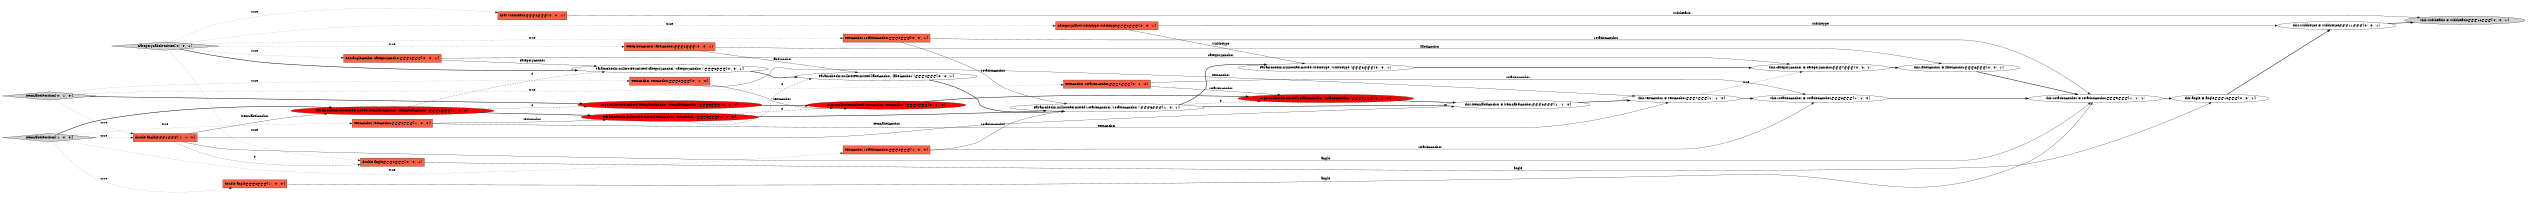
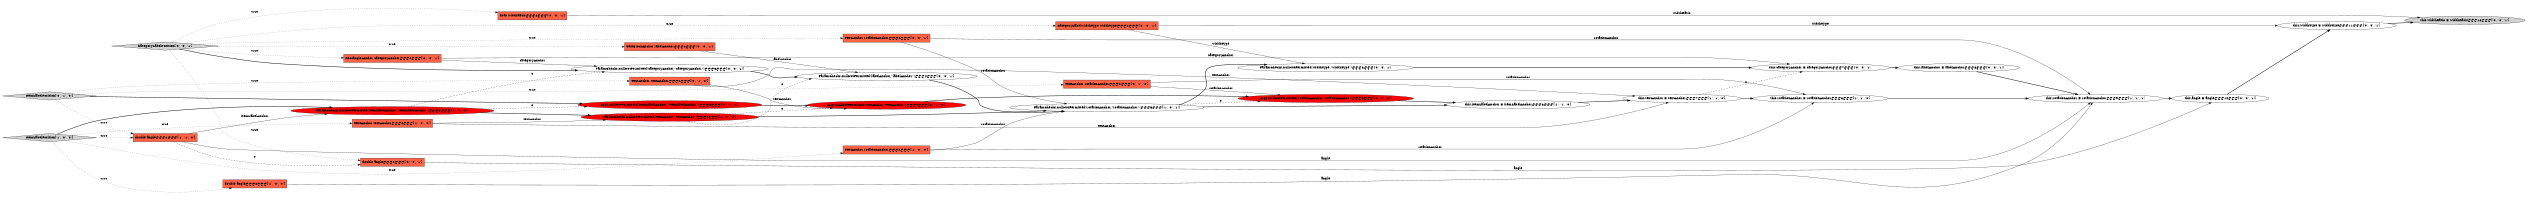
edge "TextBlockAnchor labelAnchor@@@2@@@['0', '0', '1']" -> "this.labelAnchor = labelAnchor@@@8@@@['0', '0', '1']": removed, label "labelAnchor"
edge "this.textAnchor = textAnchor@@@7@@@['1', '1', '0']" -> "this.categoryAnchor = categoryAnchor@@@7@@@['0', '0', '1']": label "true" -> "0"
edge "double angle@@@2@@@['1', '1', '0']" -> "this.itemLabelAnchor = itemLabelAnchor@@@6@@@['1', '1', '0']": removed, label "itemLabelAnchor"
